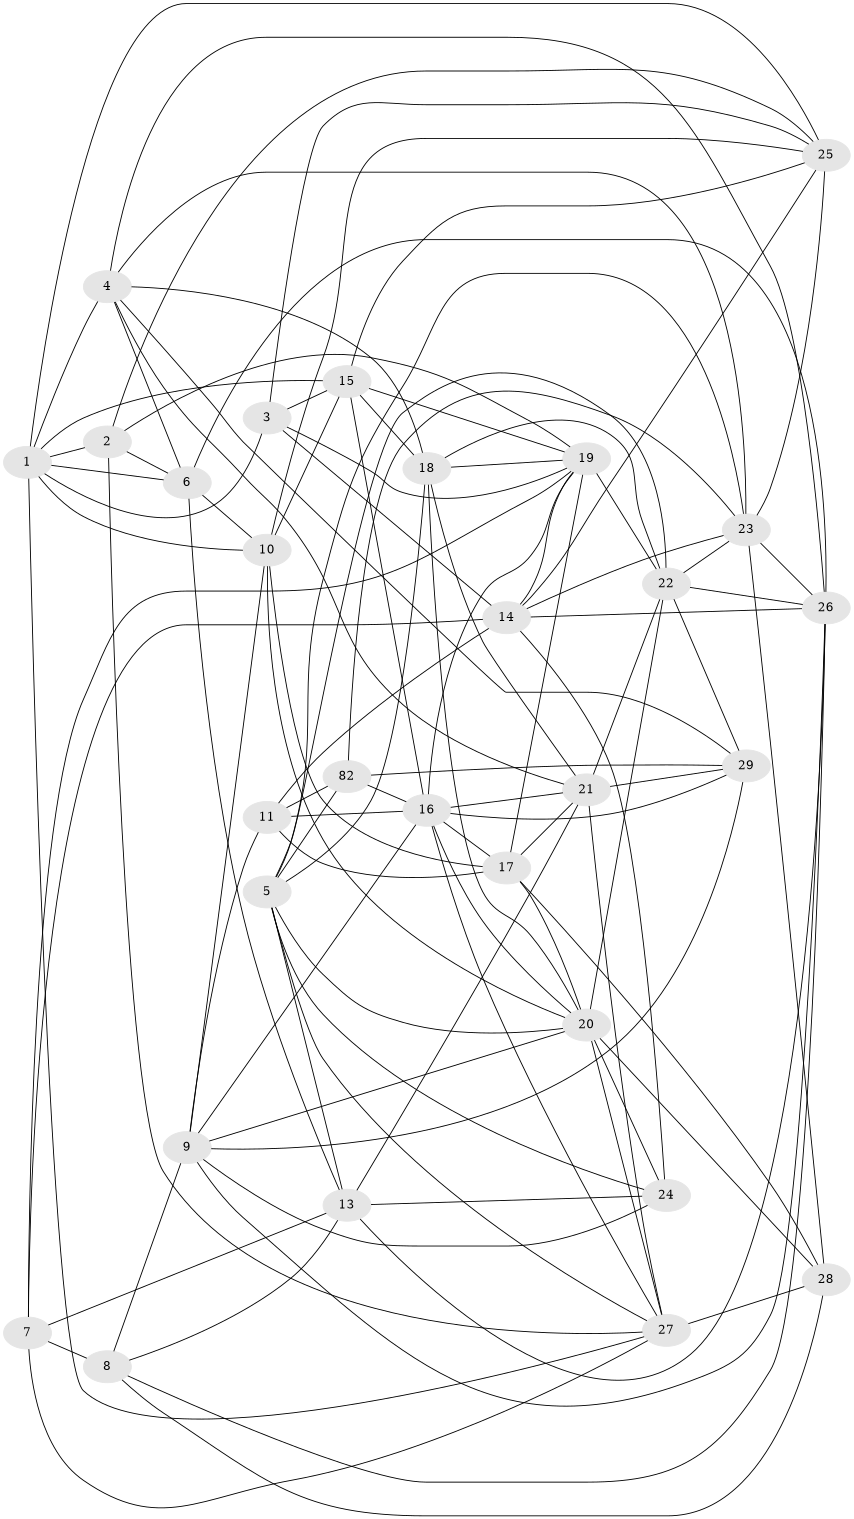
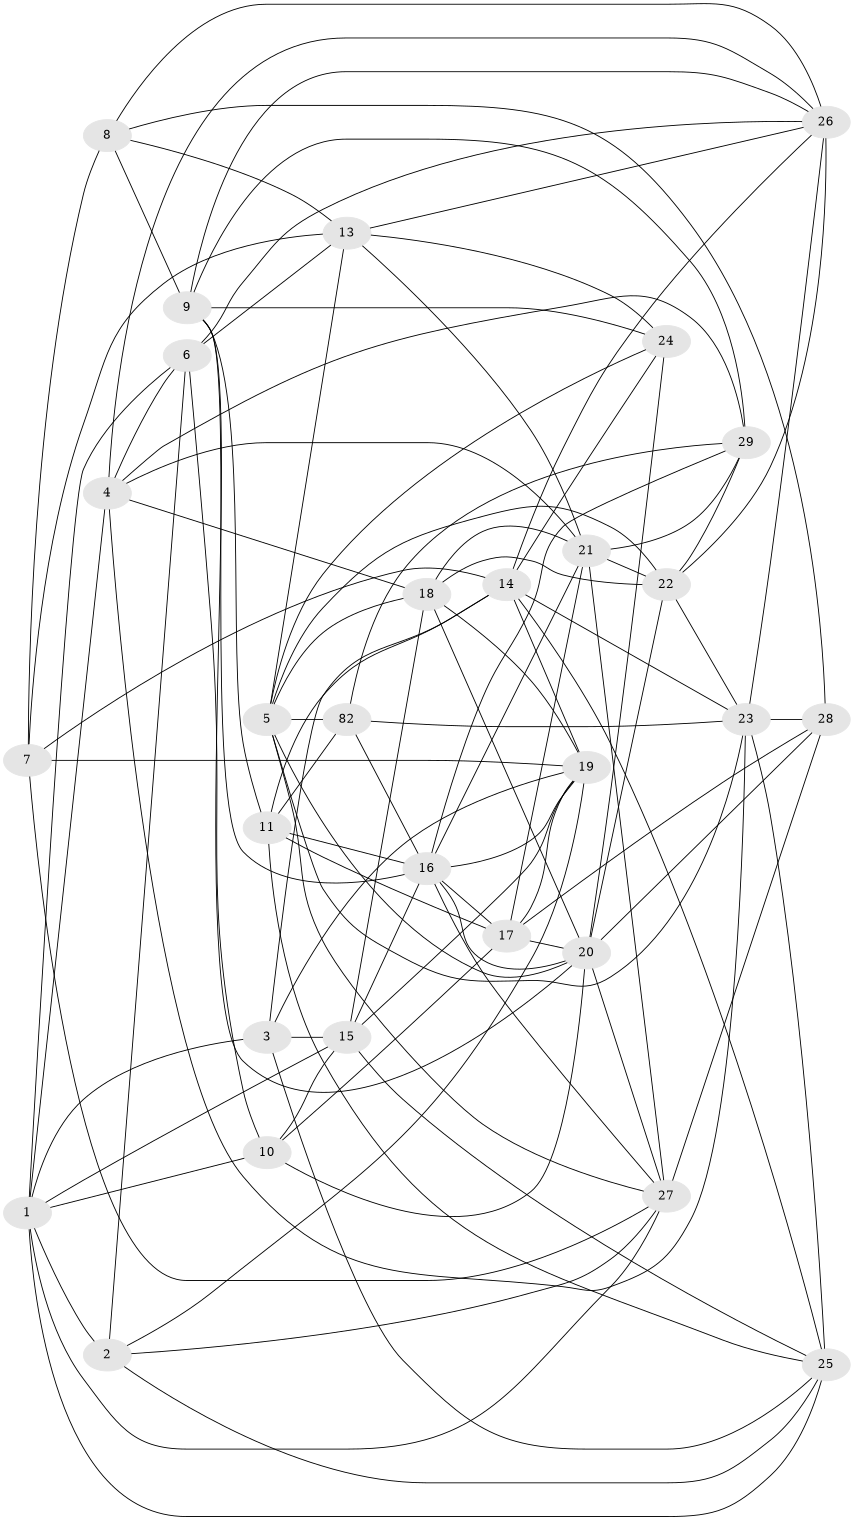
edge "25" -- "10": now "25" -- "11"
edge "19" -- "22": removed
edge "10" -- "9": removed
